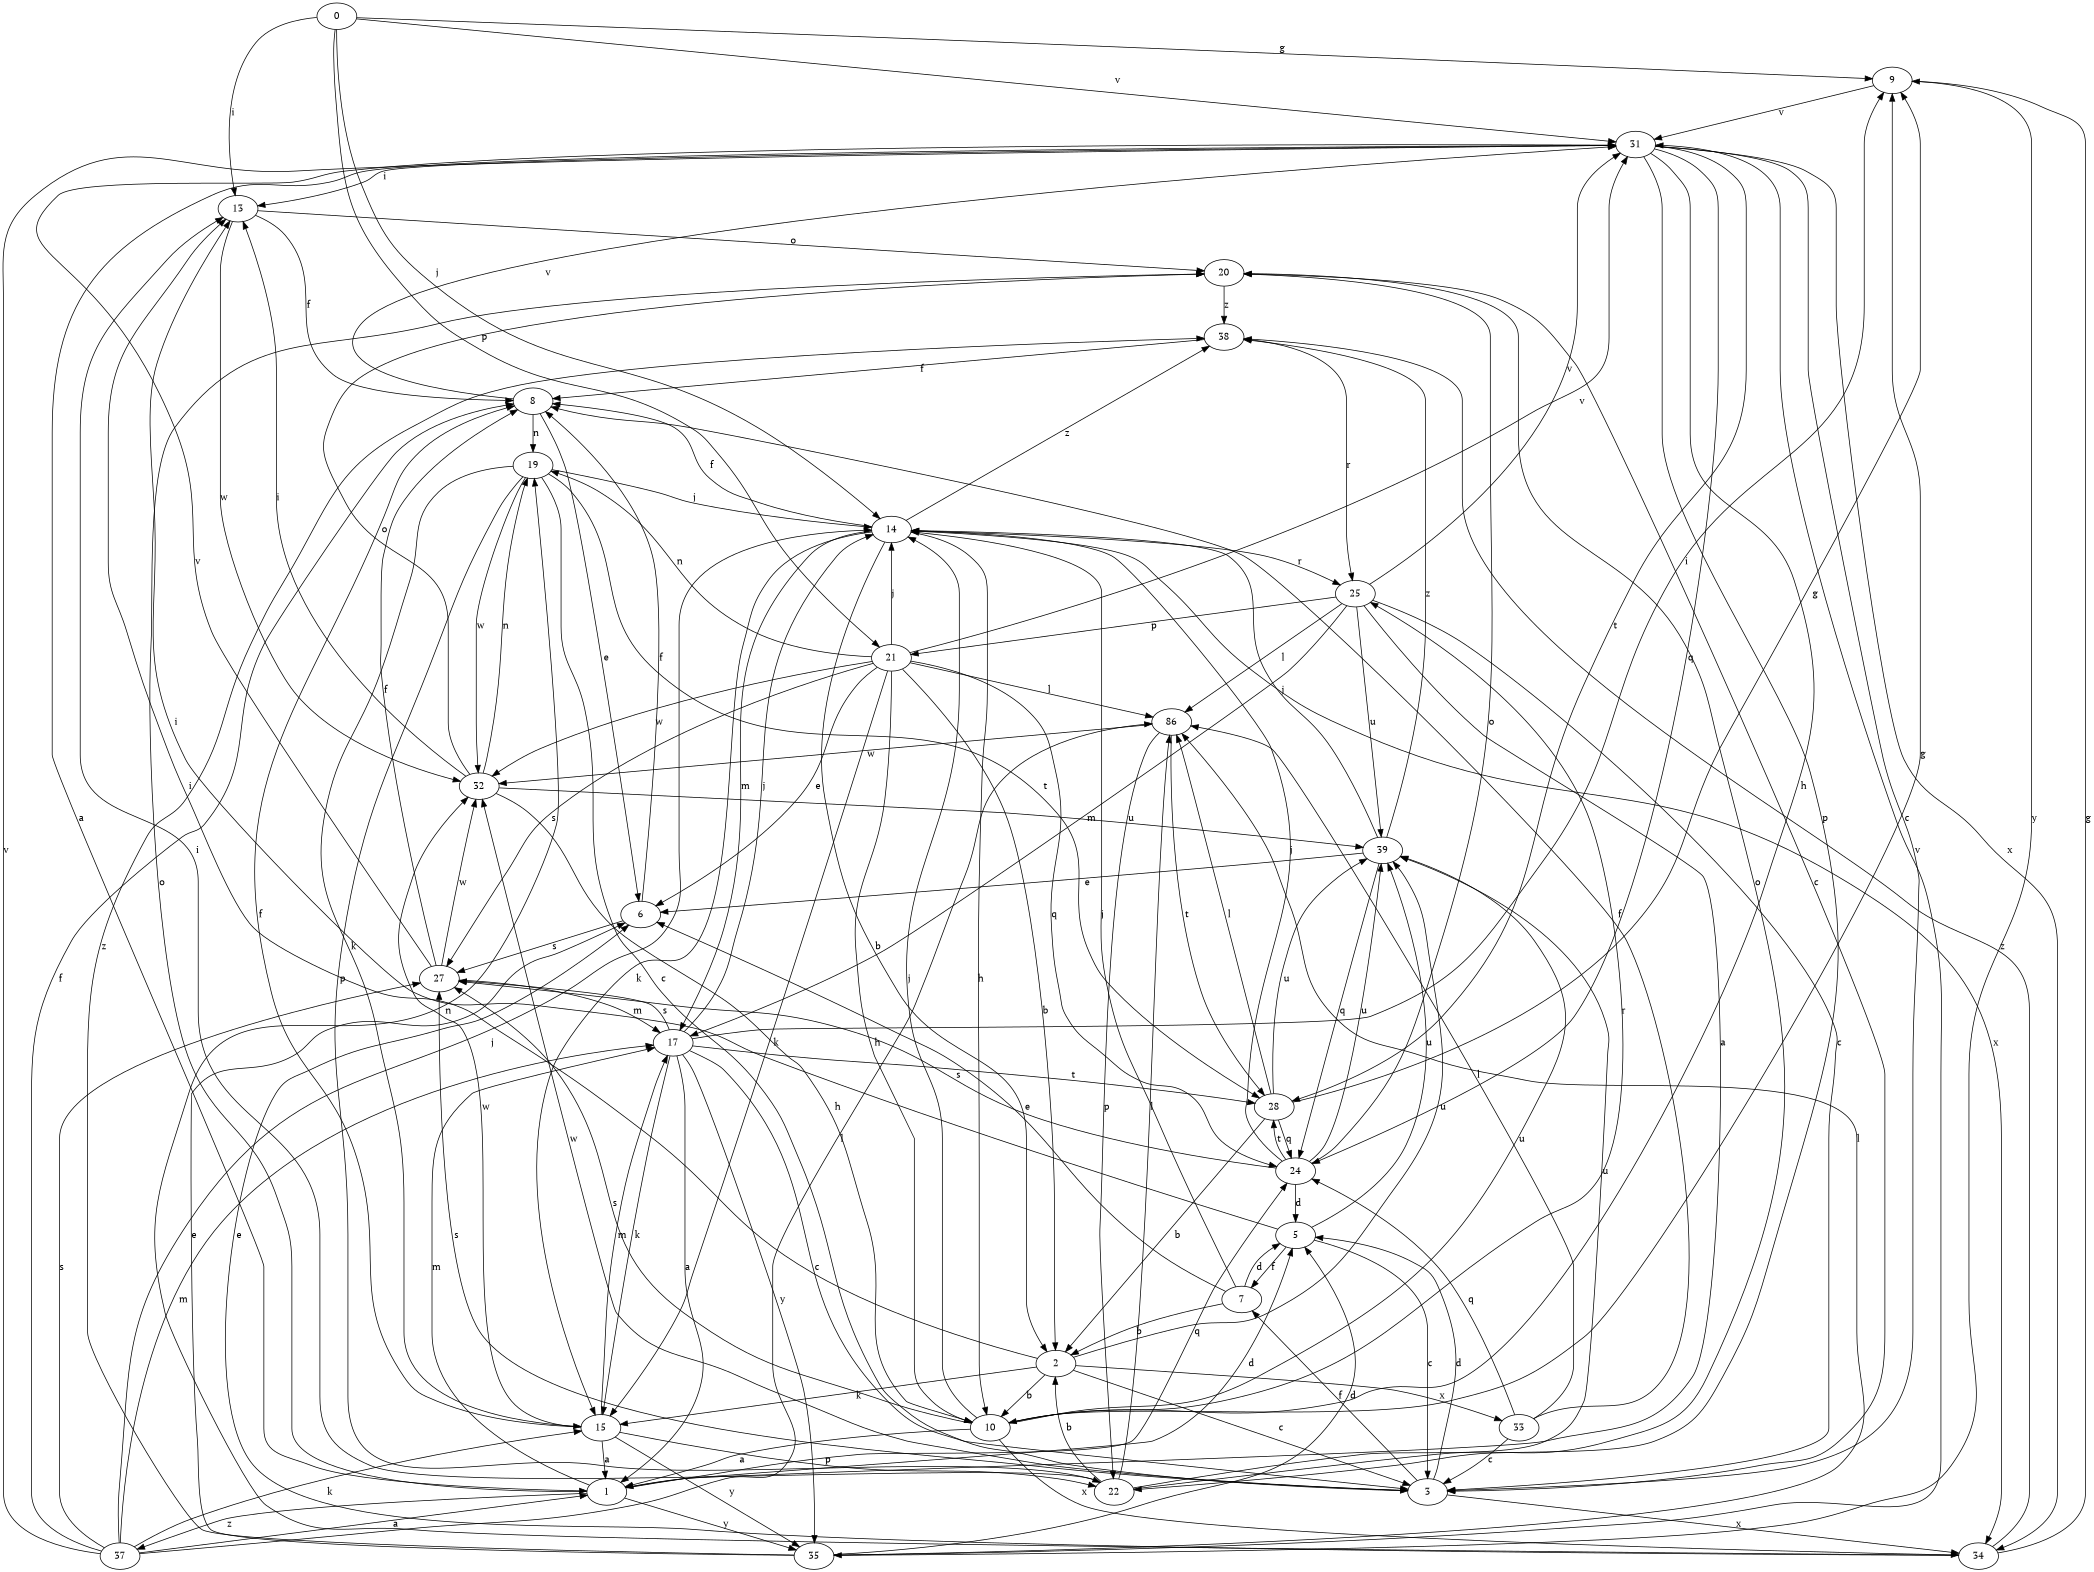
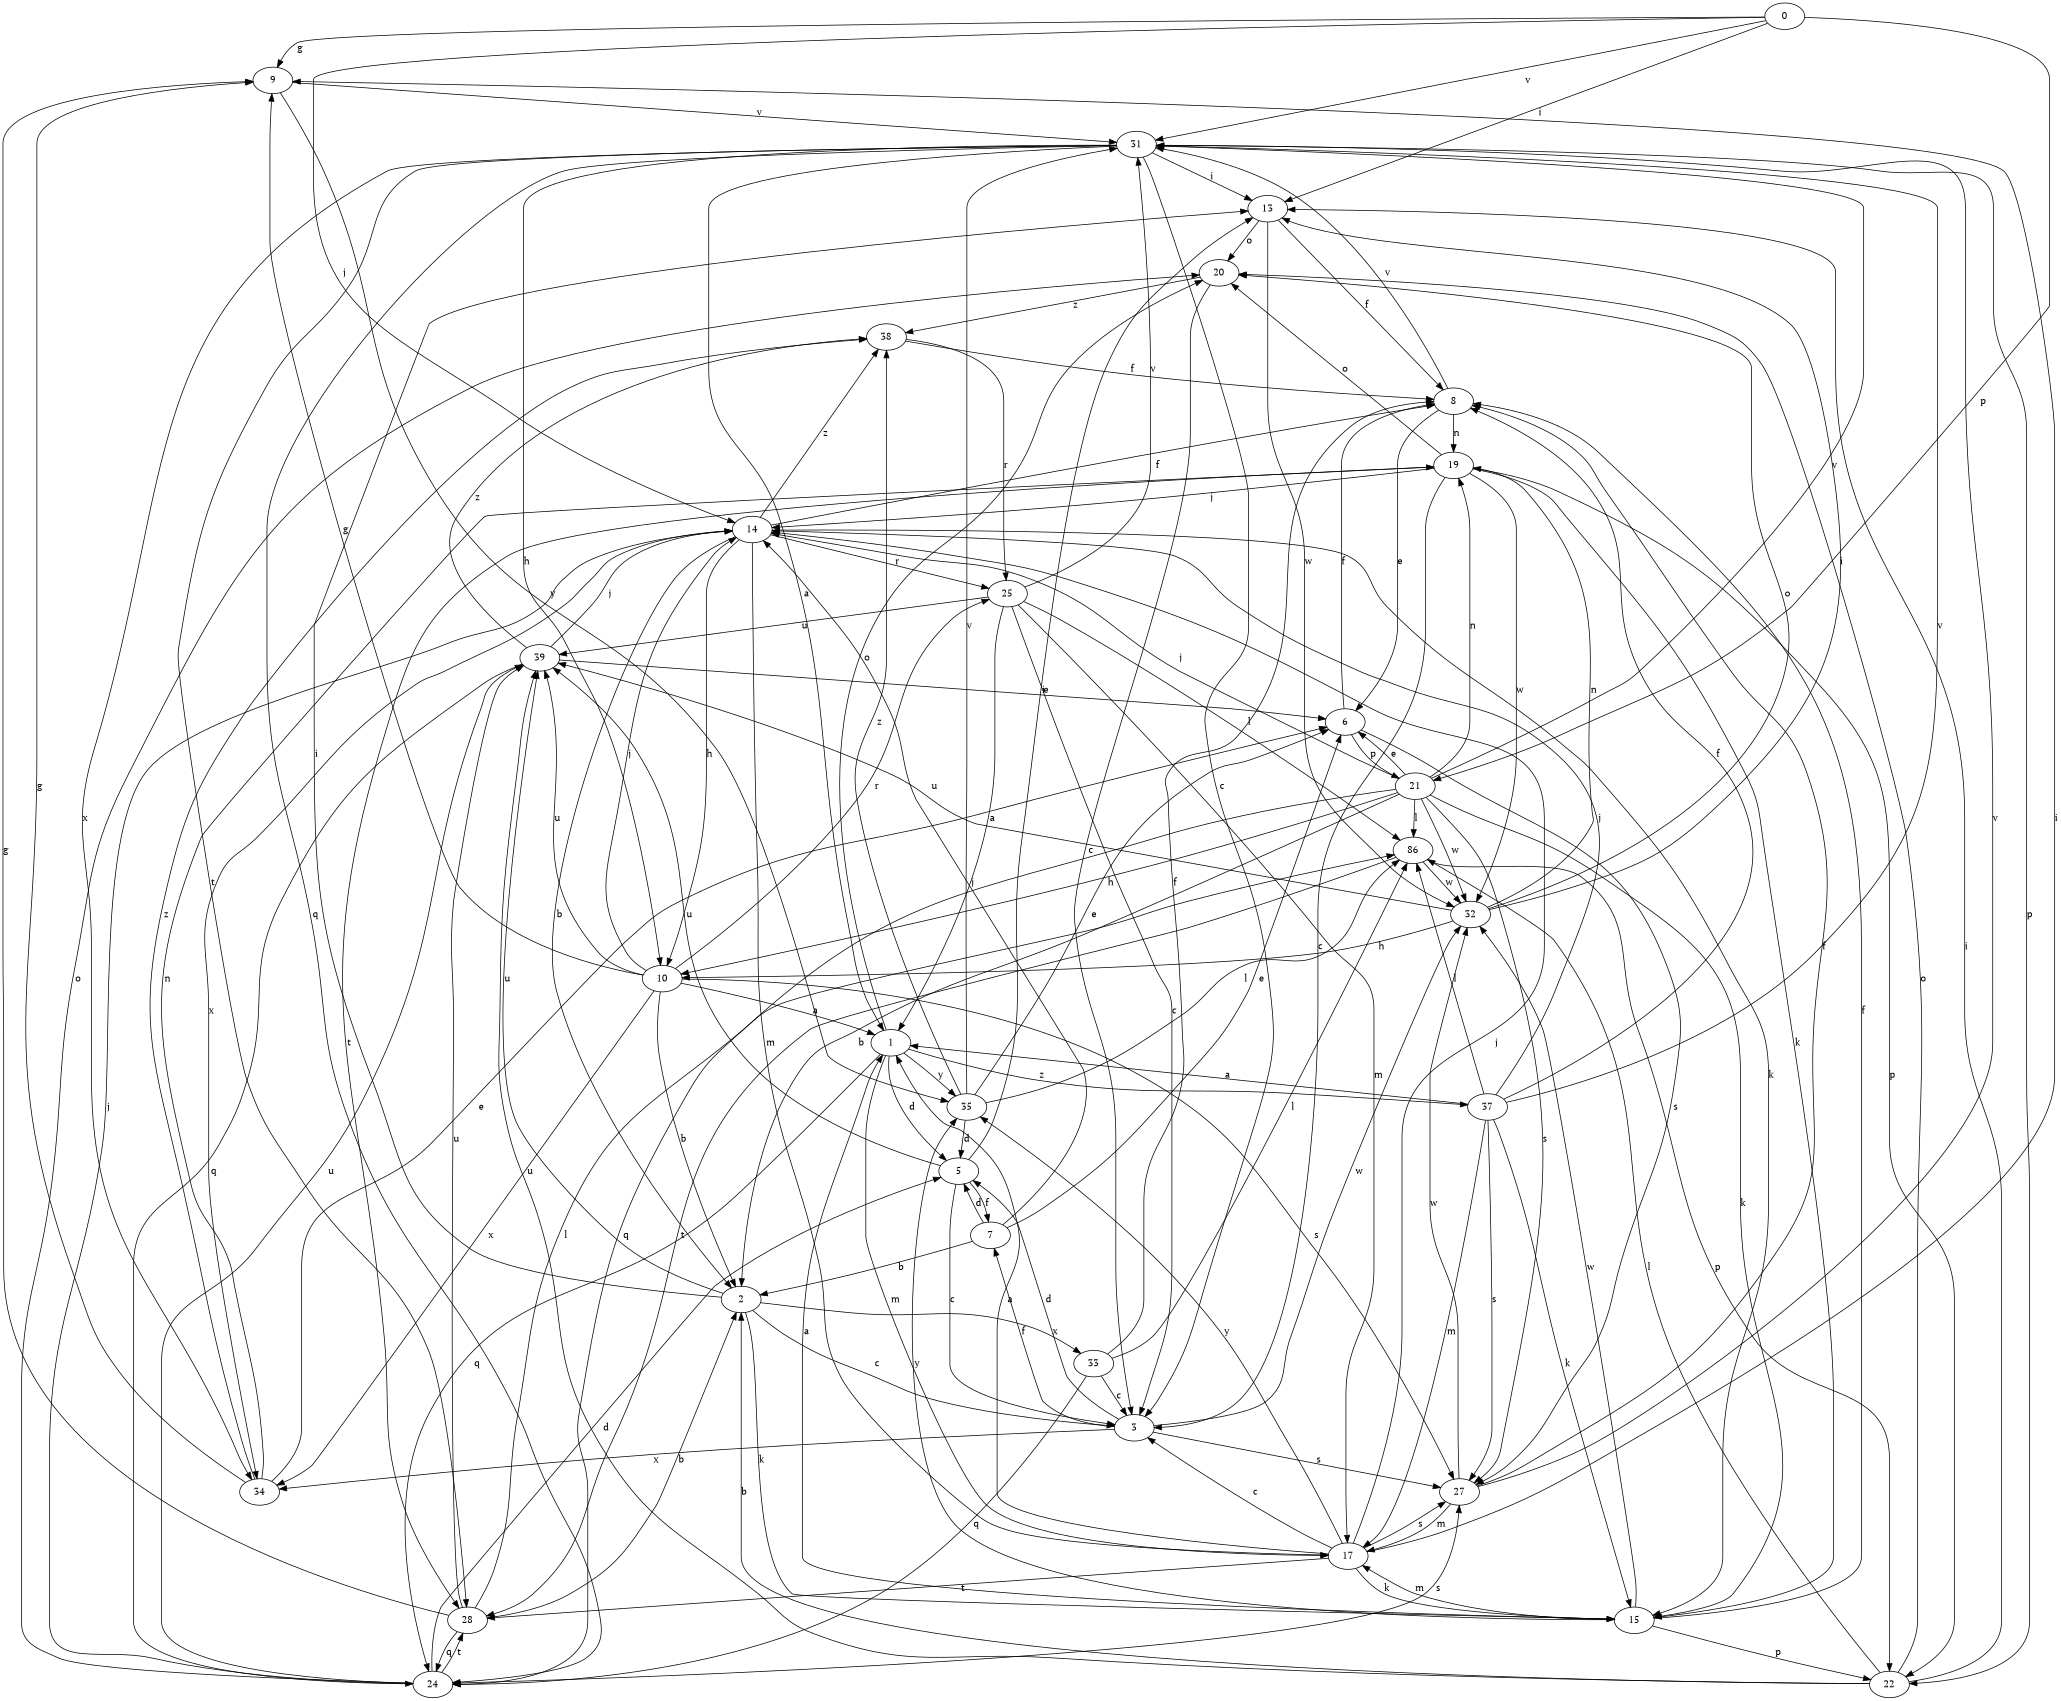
edge "19" -> "20": added, label "o"
edge "25" -> "21": now "6" -> "21"
edge "2" -> "10": reversed
